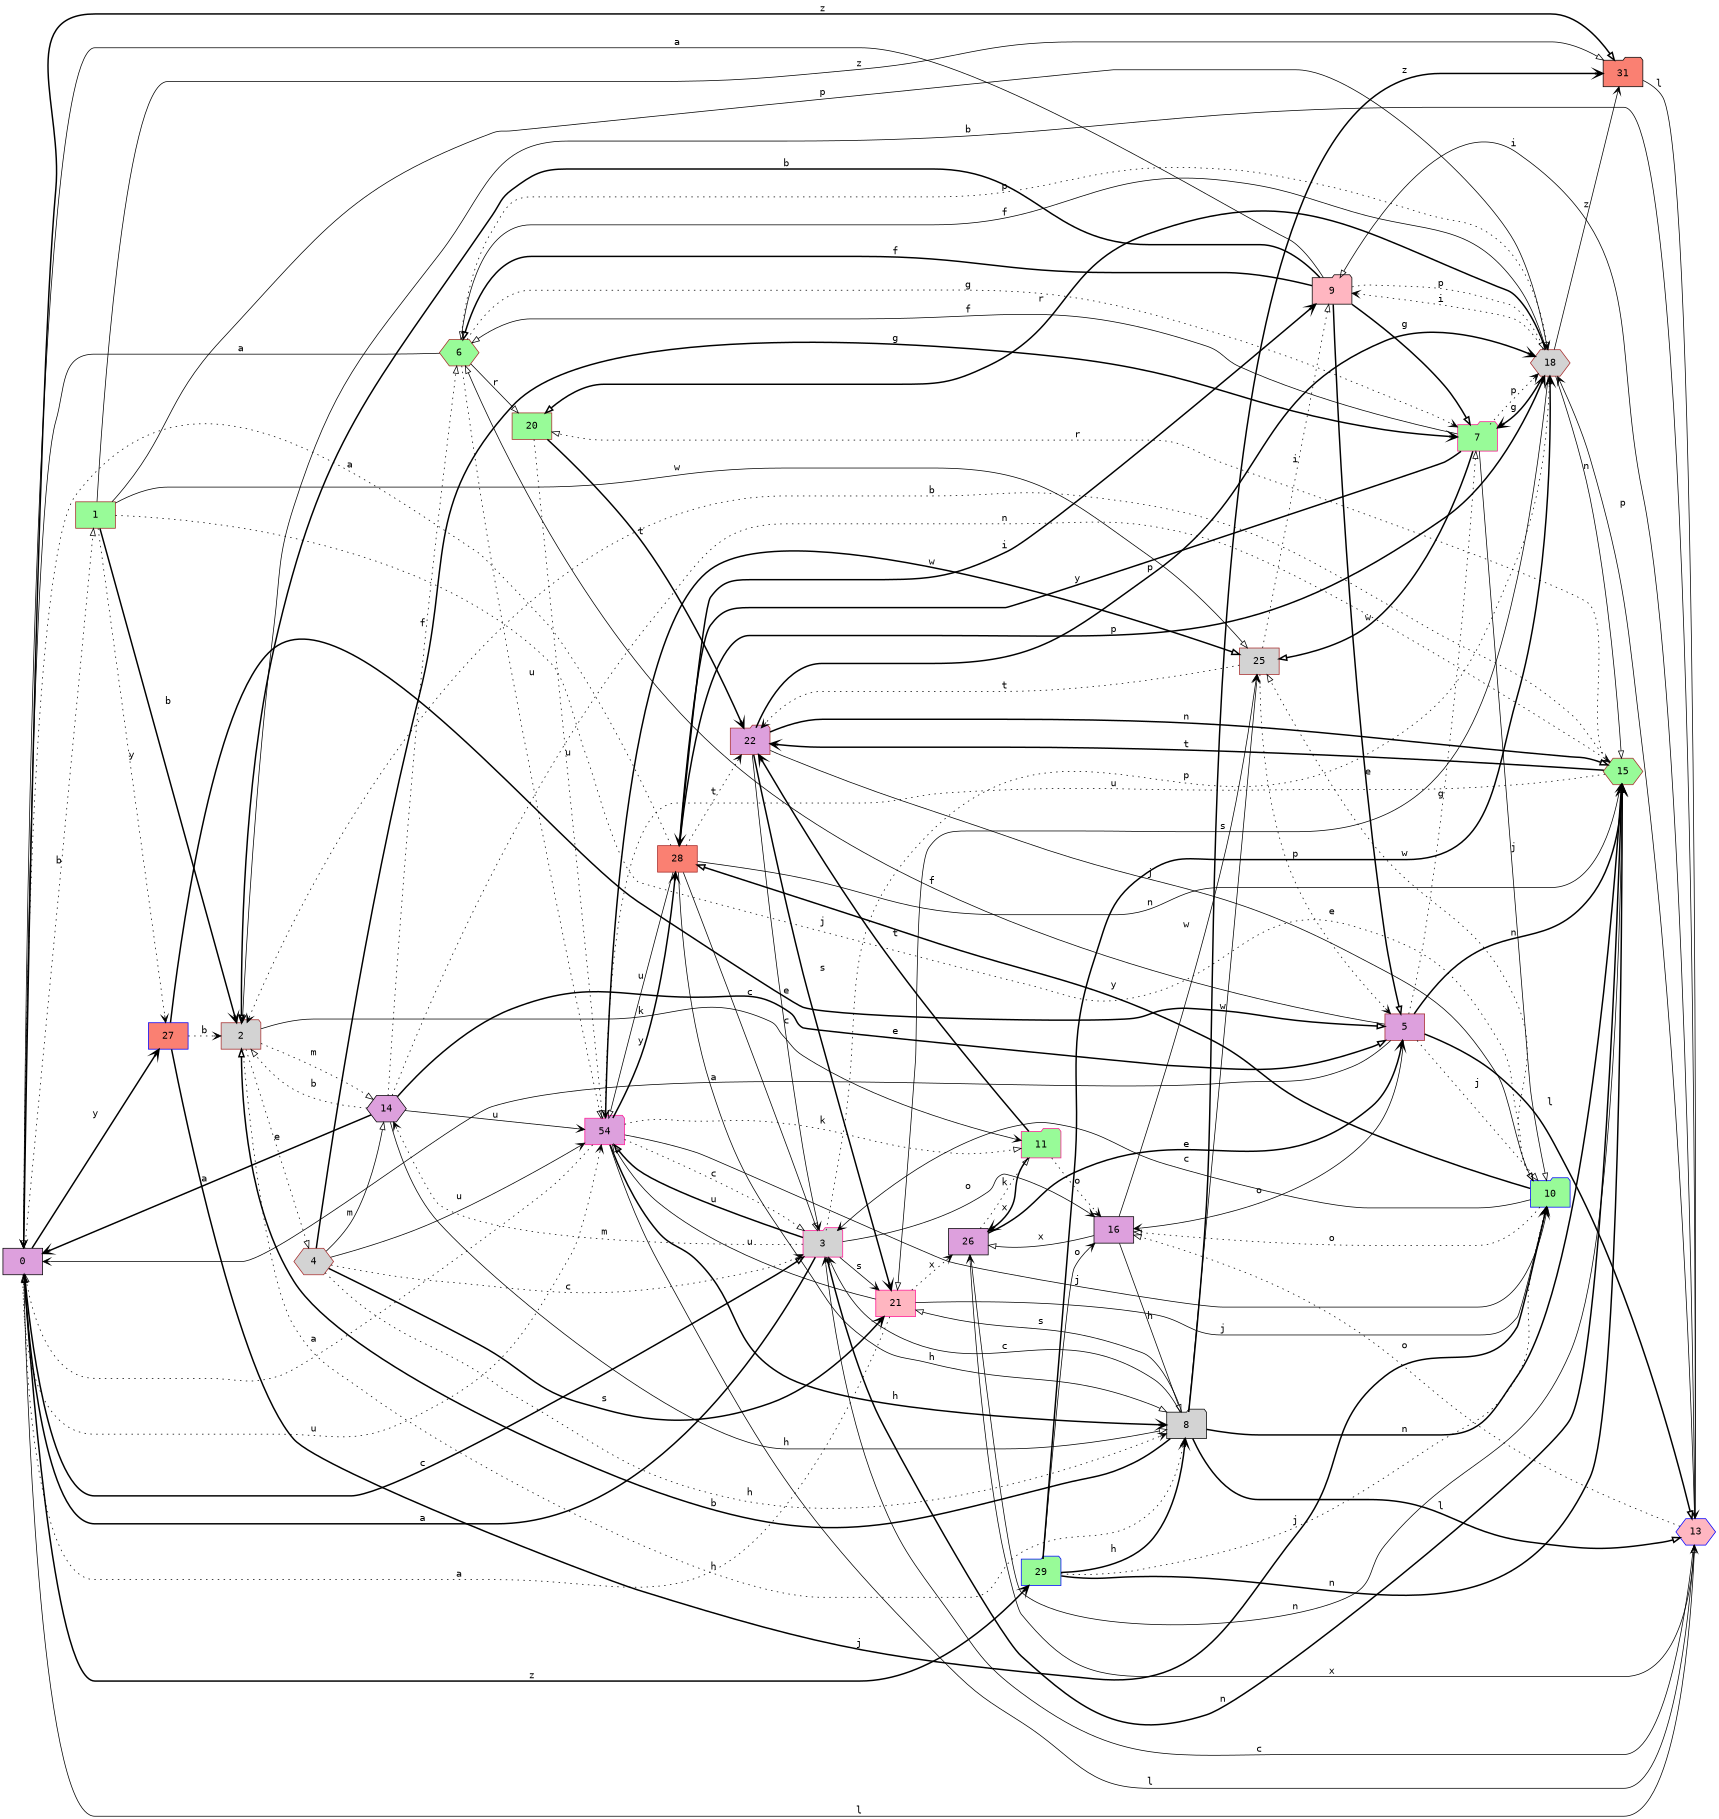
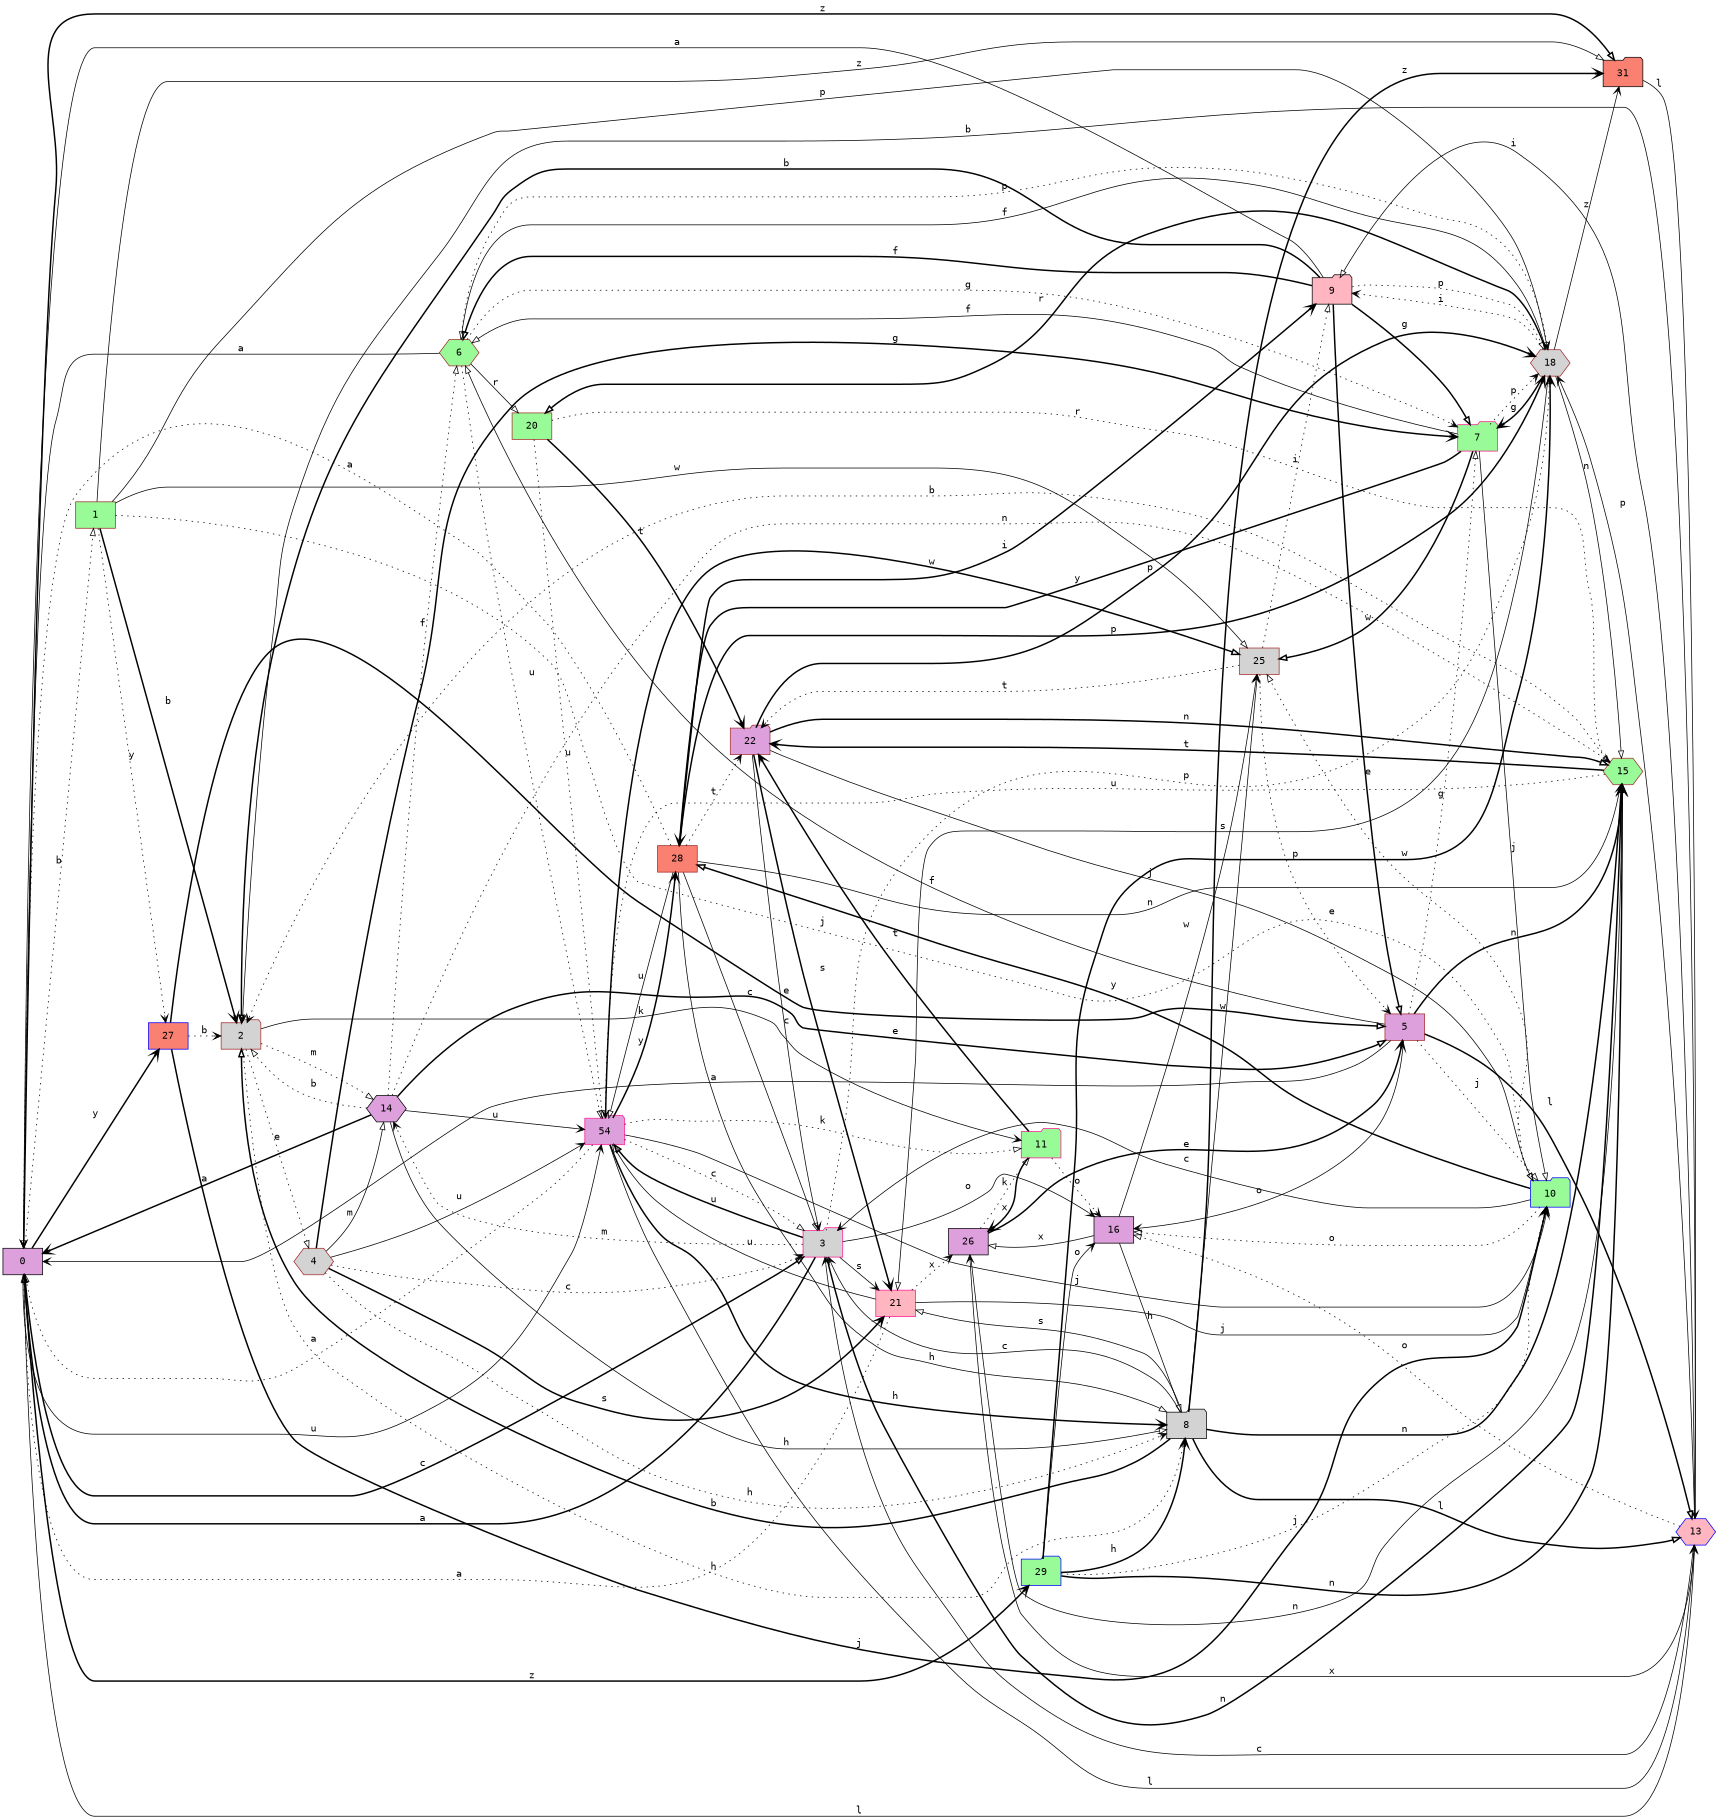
edge "15" -> "20": reversed
edge "0" -> "54": style dotted -> solid
edge "54" -> "13": arrowhead onormal -> vee
